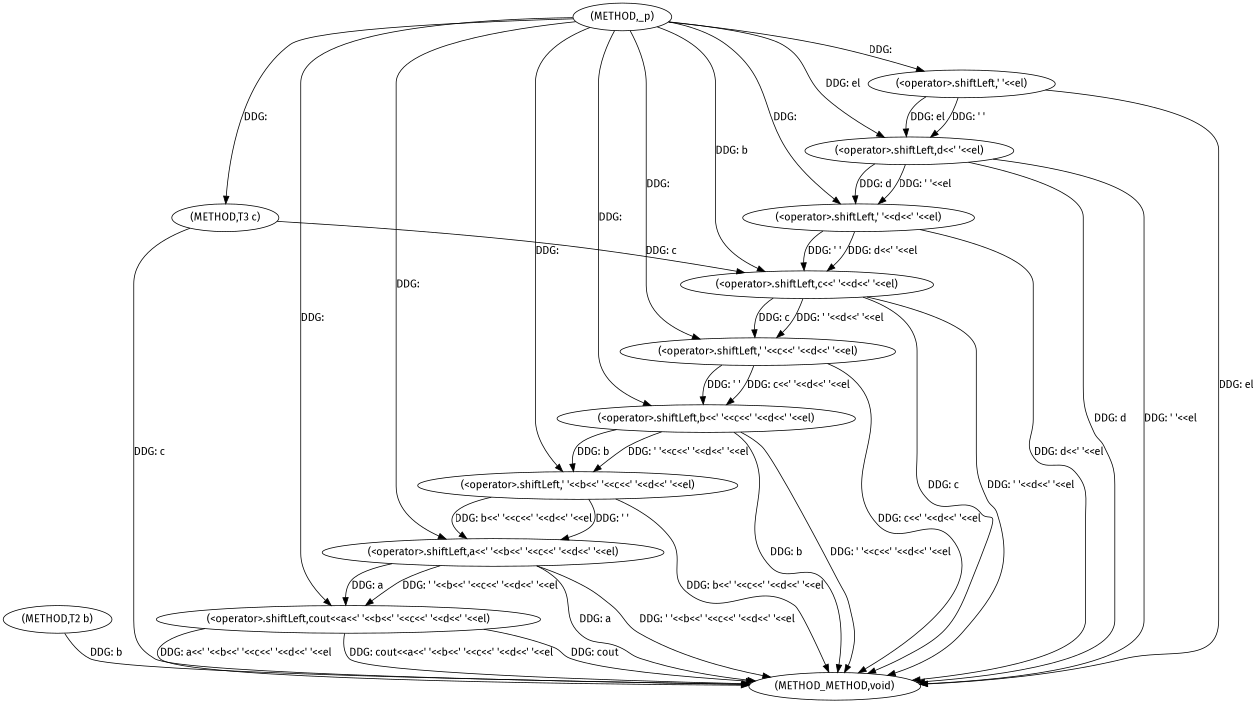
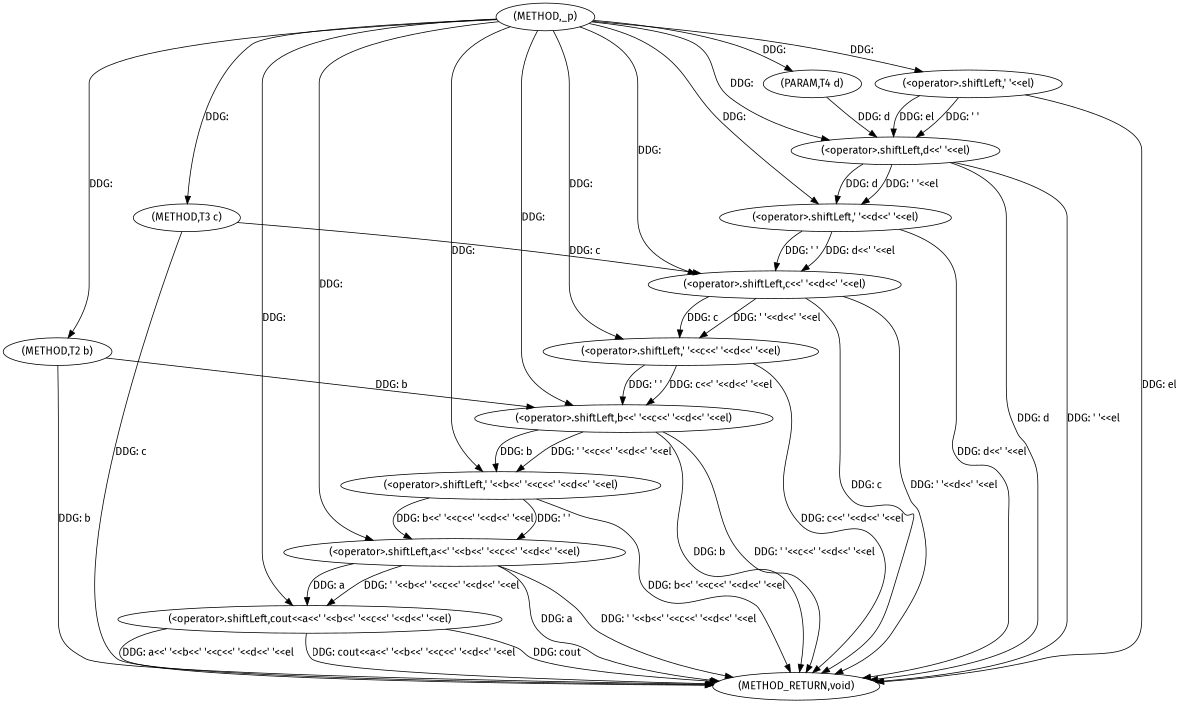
edge "(METHOD,_p)" -> "(METHOD,T2 b)": added, label "DDG:"
node "(PARAM,T4 d)": added
edge "(METHOD,_p)" -> "(<operator>.shiftLeft,d<<' '<<el)": label "DDG: el" -> "DDG: "
edge "(METHOD,_p)" -> "(<operator>.shiftLeft,c<<' '<<d<<' '<<el)": label "DDG: b" -> "DDG: "
edge "(METHOD,T2 b)" -> "(<operator>.shiftLeft,b<<' '<<c<<' '<<d<<' '<<el)": added, label "DDG: b"
node "(METHOD_METHOD,void)": label "(METHOD_METHOD,void)" -> "(METHOD_RETURN,void)"
